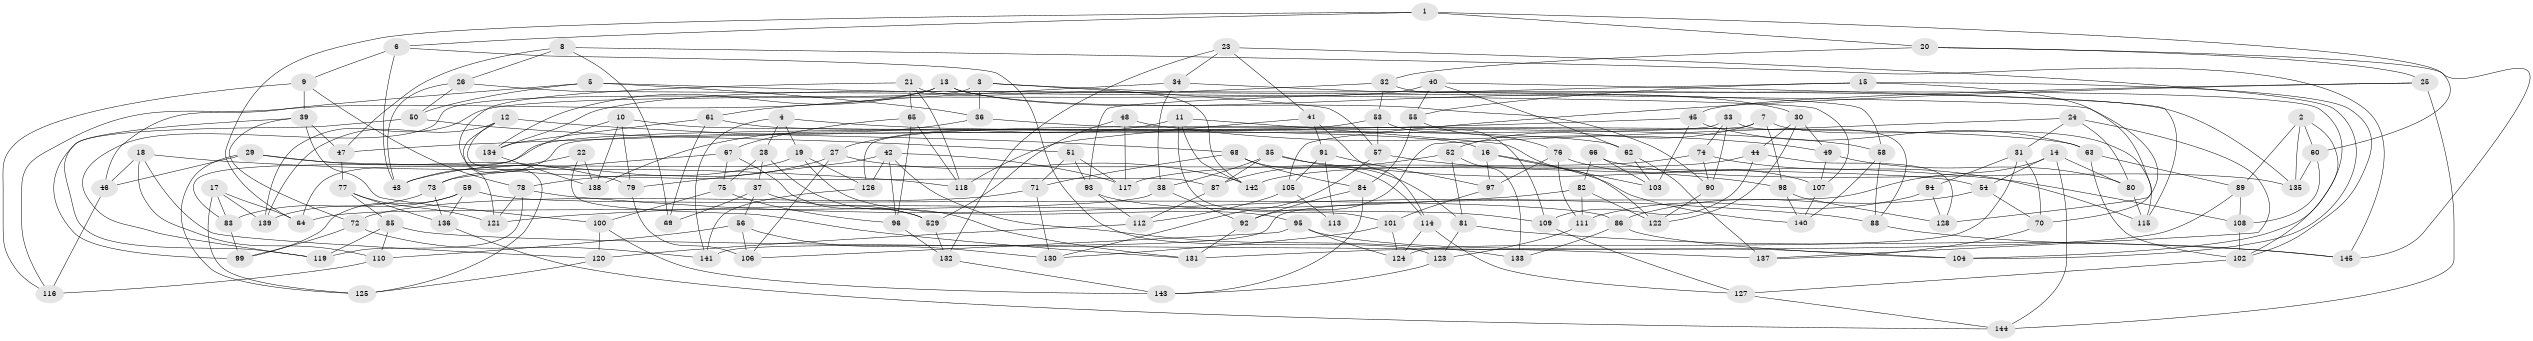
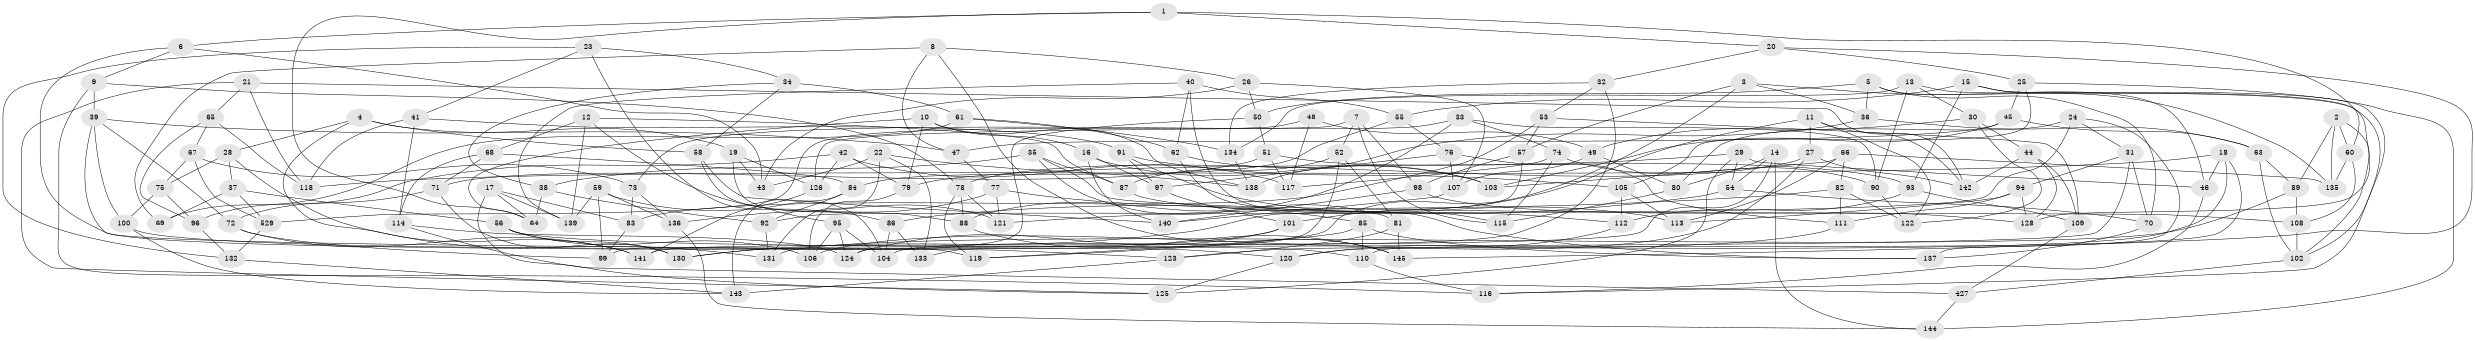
edge "66" -- "113": added
edge "94" -- "113": added
edge "42" -- "133": now "22" -- "133"
node "127": label "127" -> "427"
